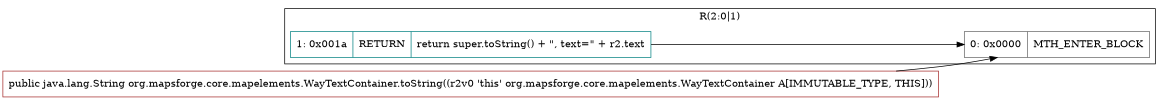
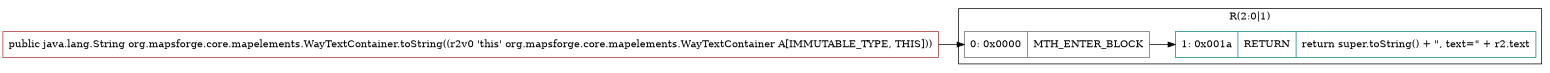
edge "1: 0x001a" -> "0: 0x0000": reversed
